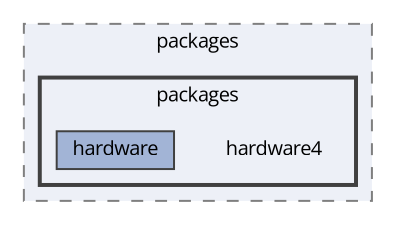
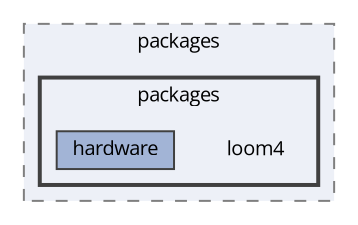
node "hardware4": label "hardware4" -> "loom4"
